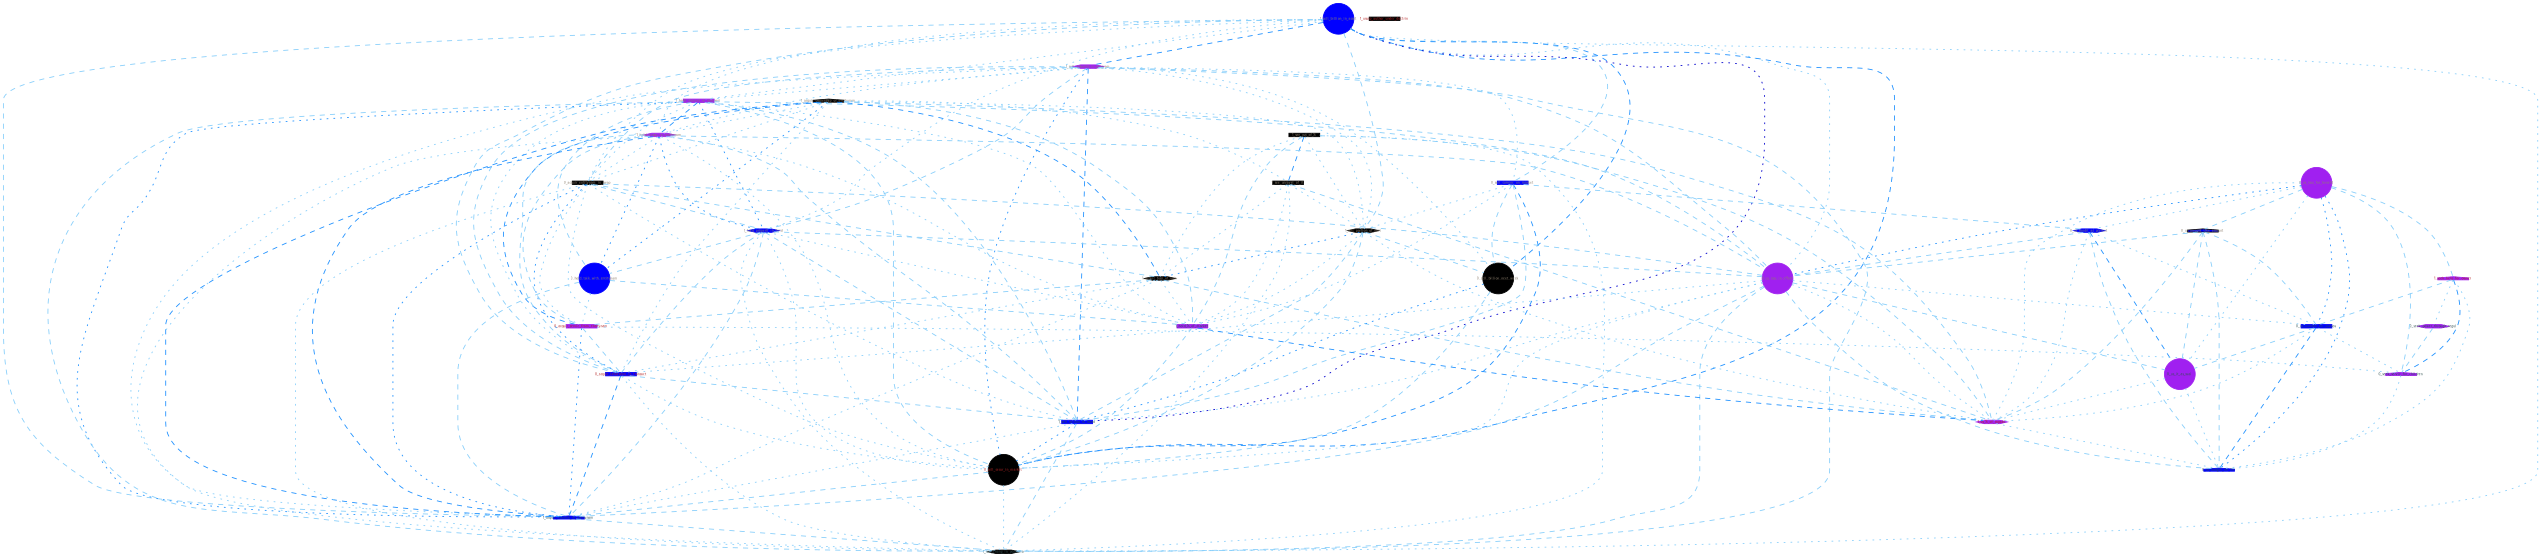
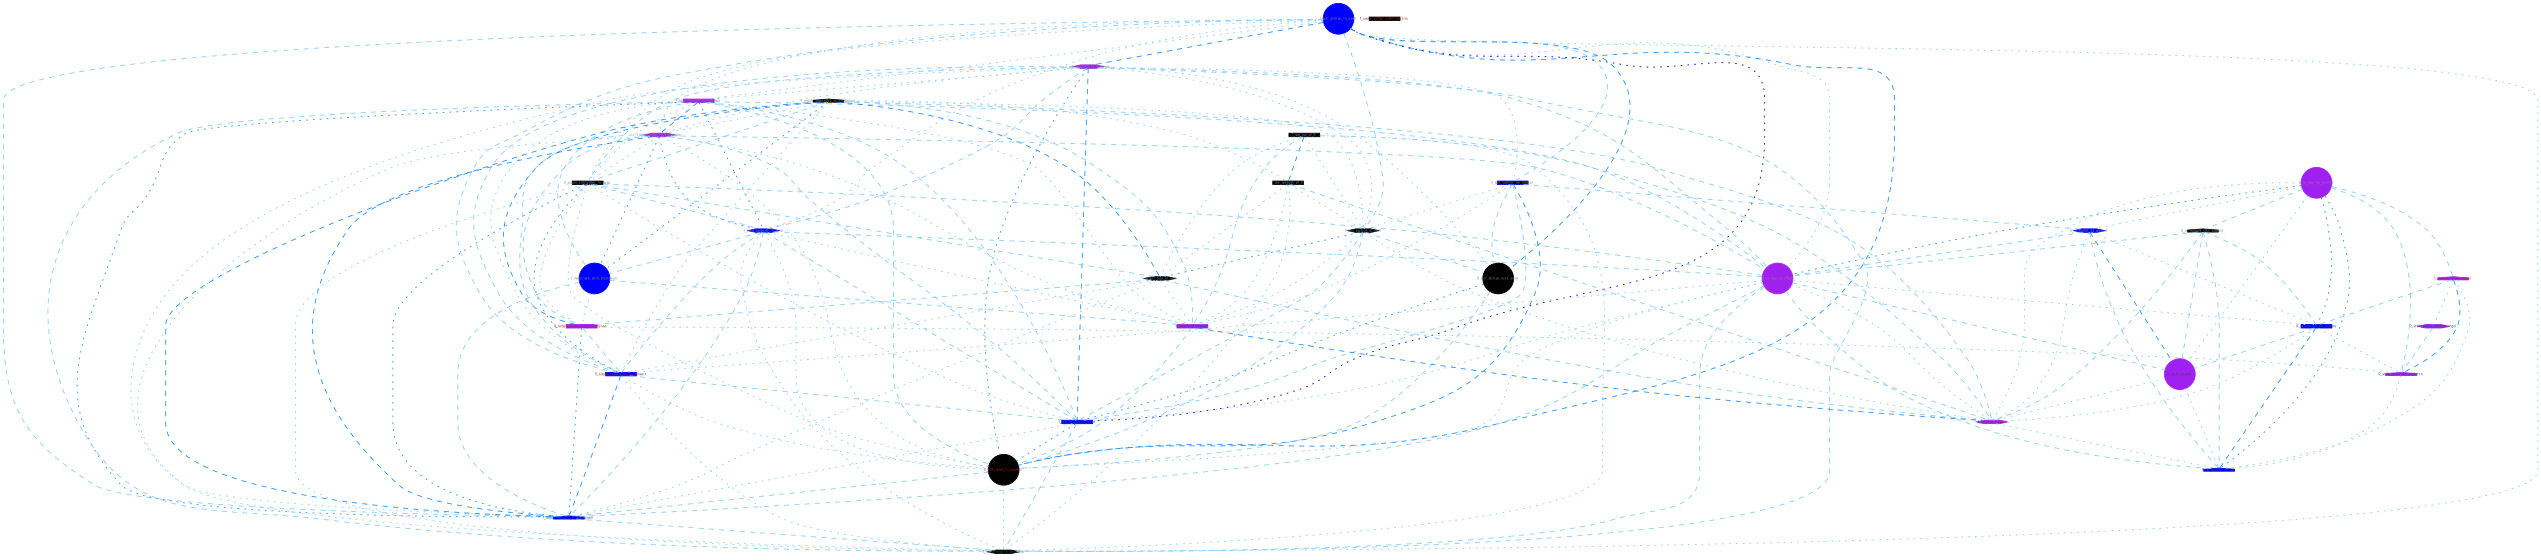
edge "1_acquir_ownership_of_entitynam" -- "0_acquir_entitynam_in_swap": style dotted -> dashed
node "0_sell_currenc_on_market": fillcolor blue -> black
node "0_us_account_like_account": fillcolor blue -> black
